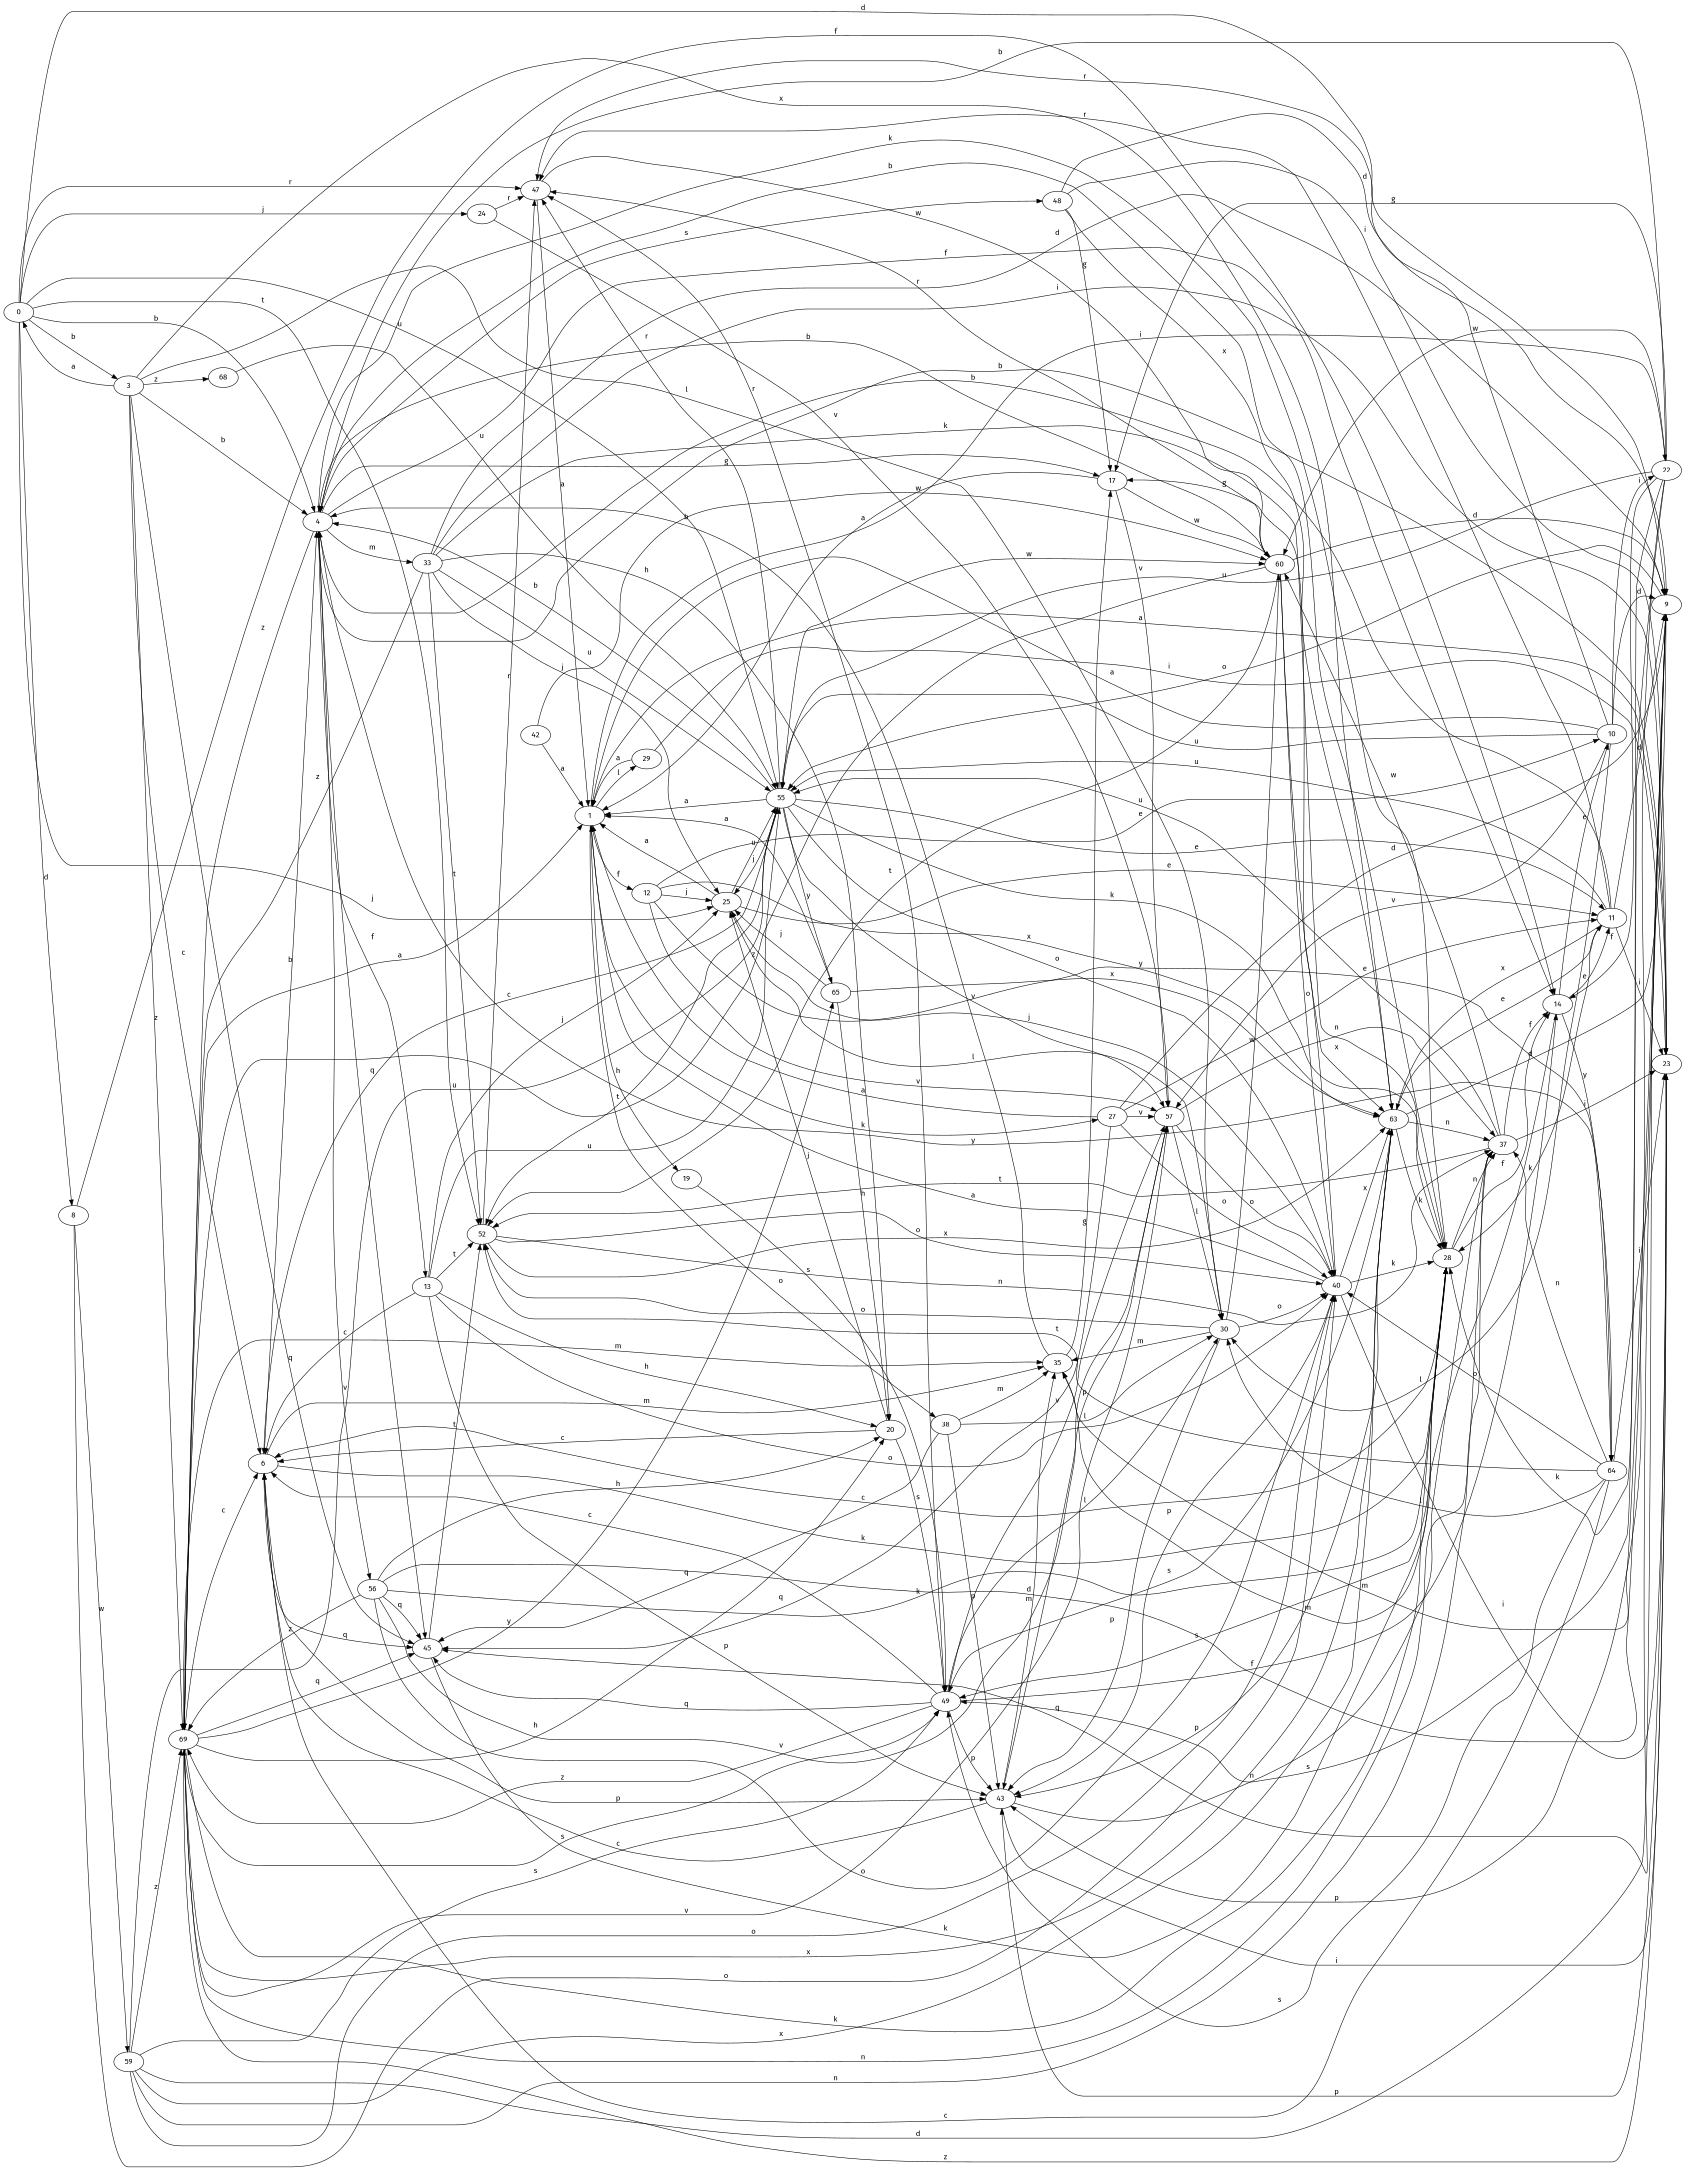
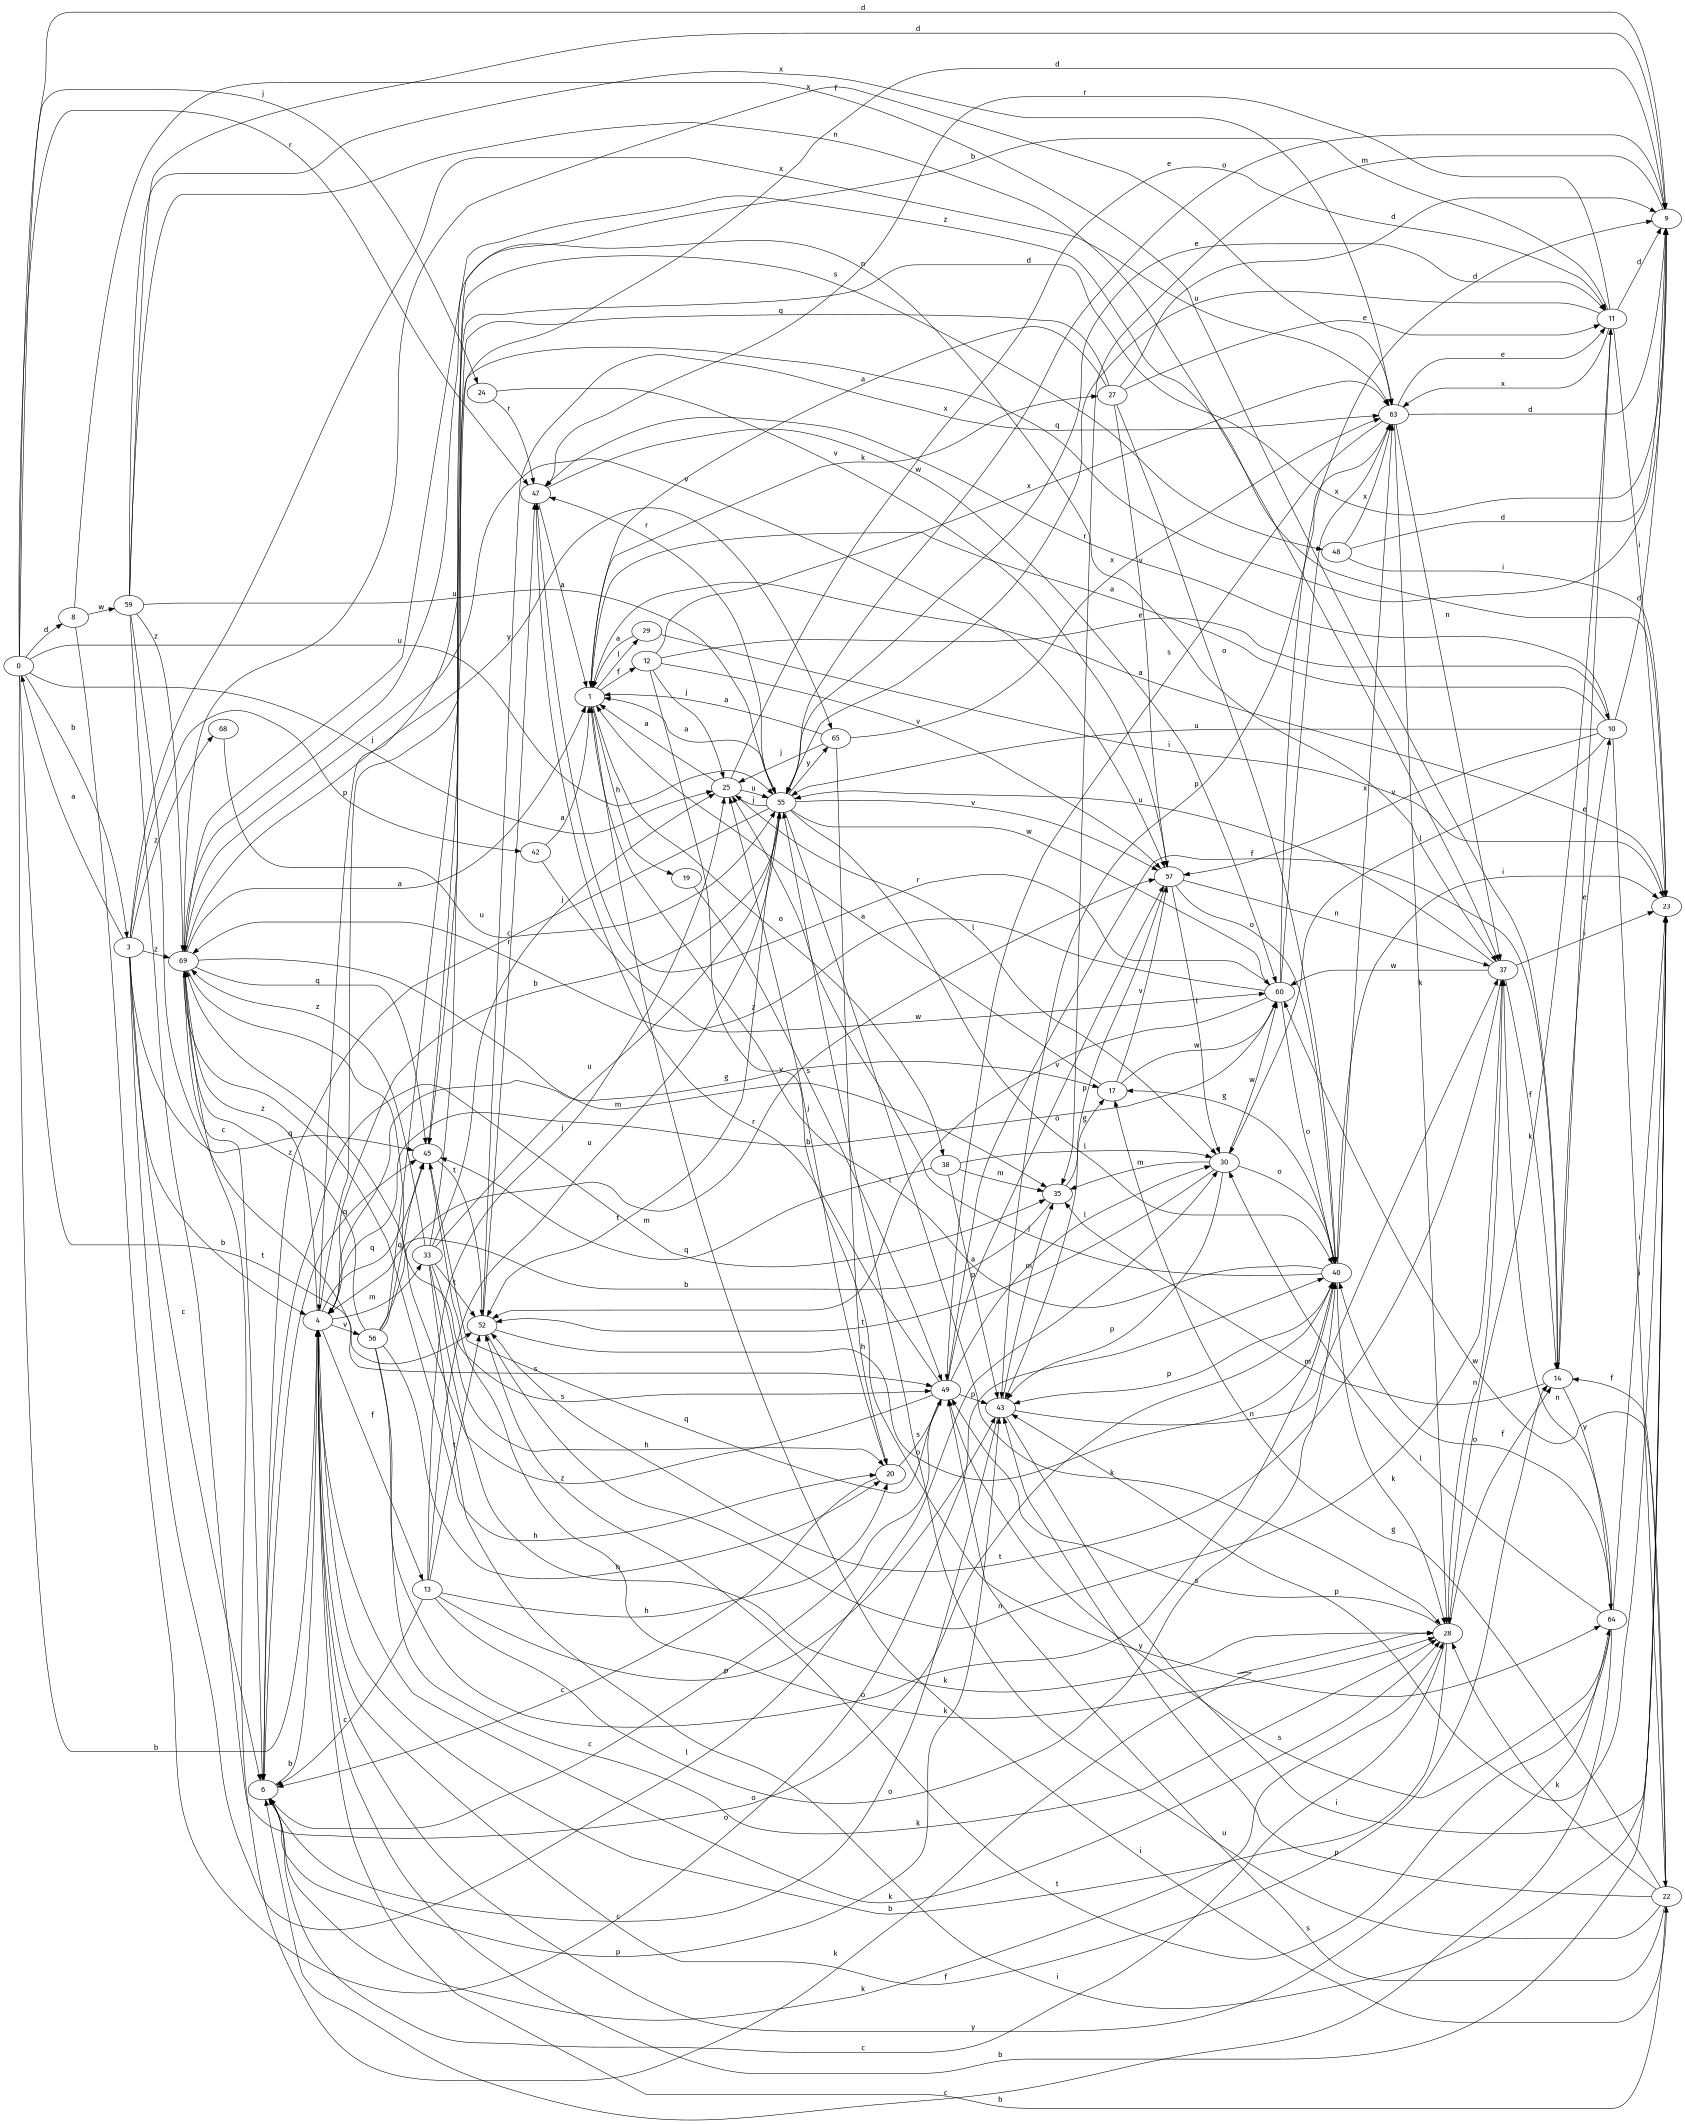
edge "48" -> "17": removed, label "g"
edge "3" -> "42": added, label "p"
edge "30" -> "52": label "o" -> "t"
